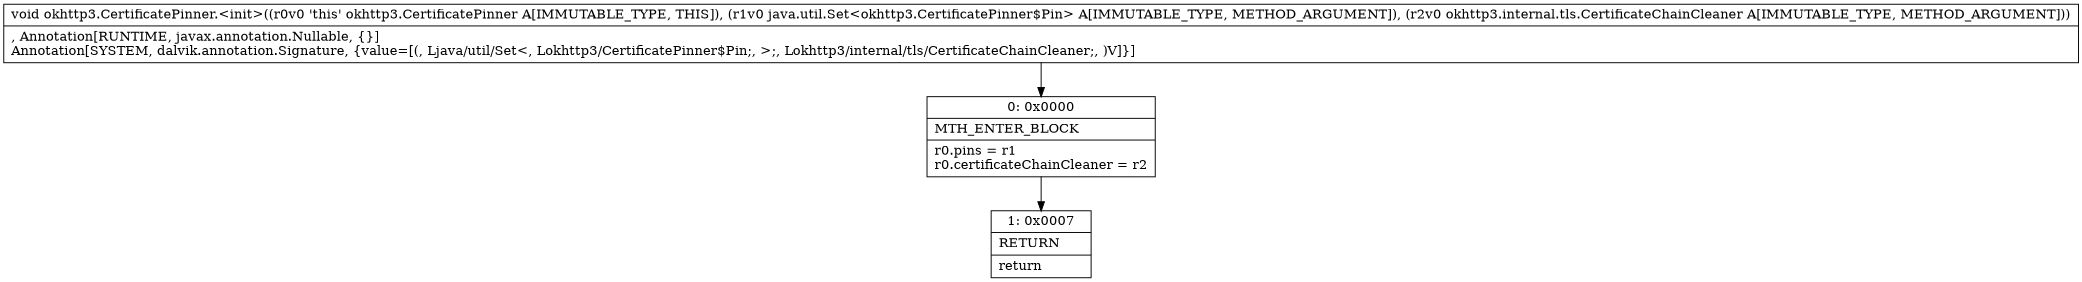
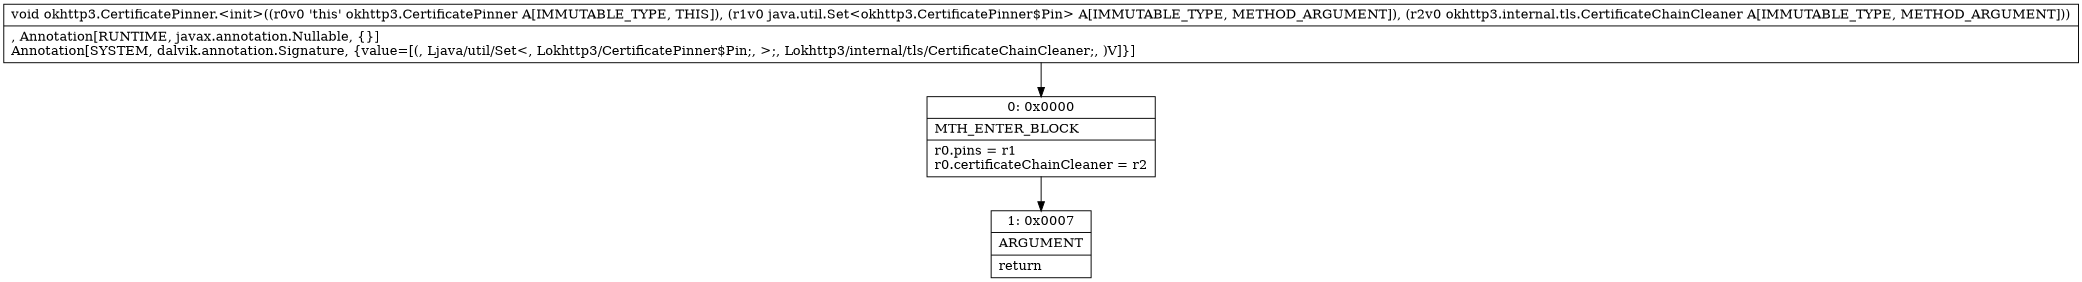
node "1: 0x0007": text "RETURN" -> "ARGUMENT"
